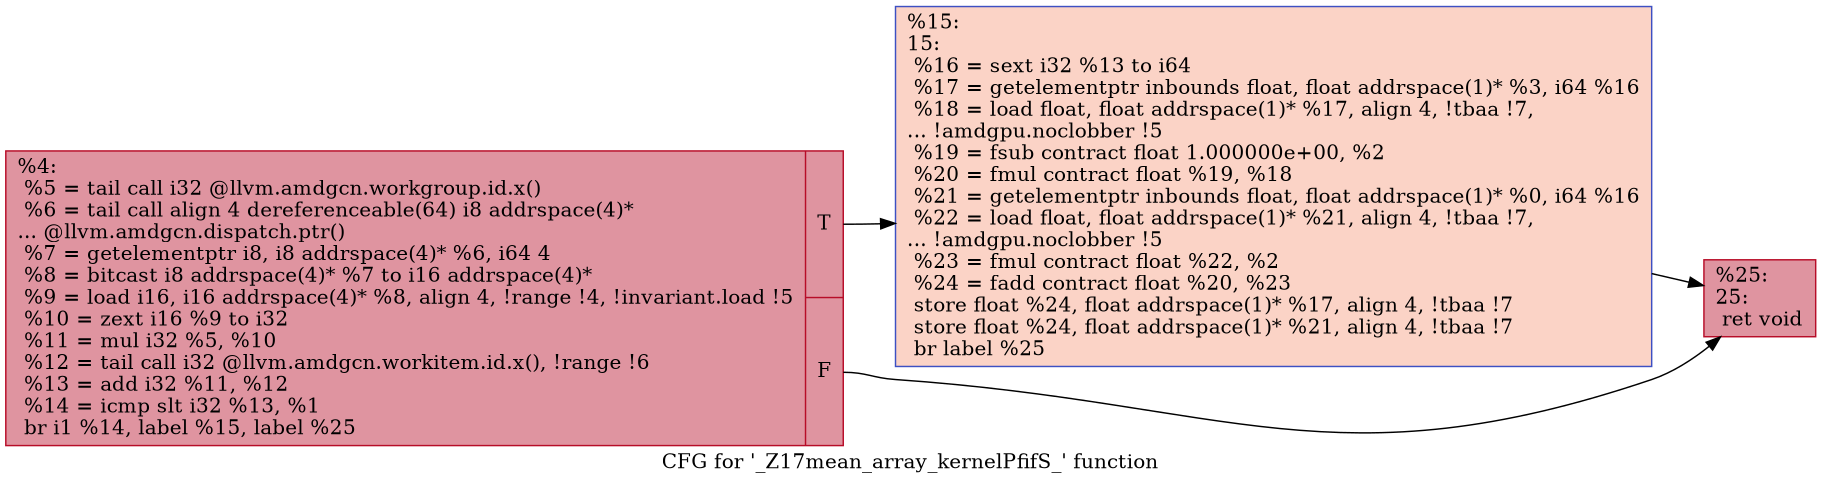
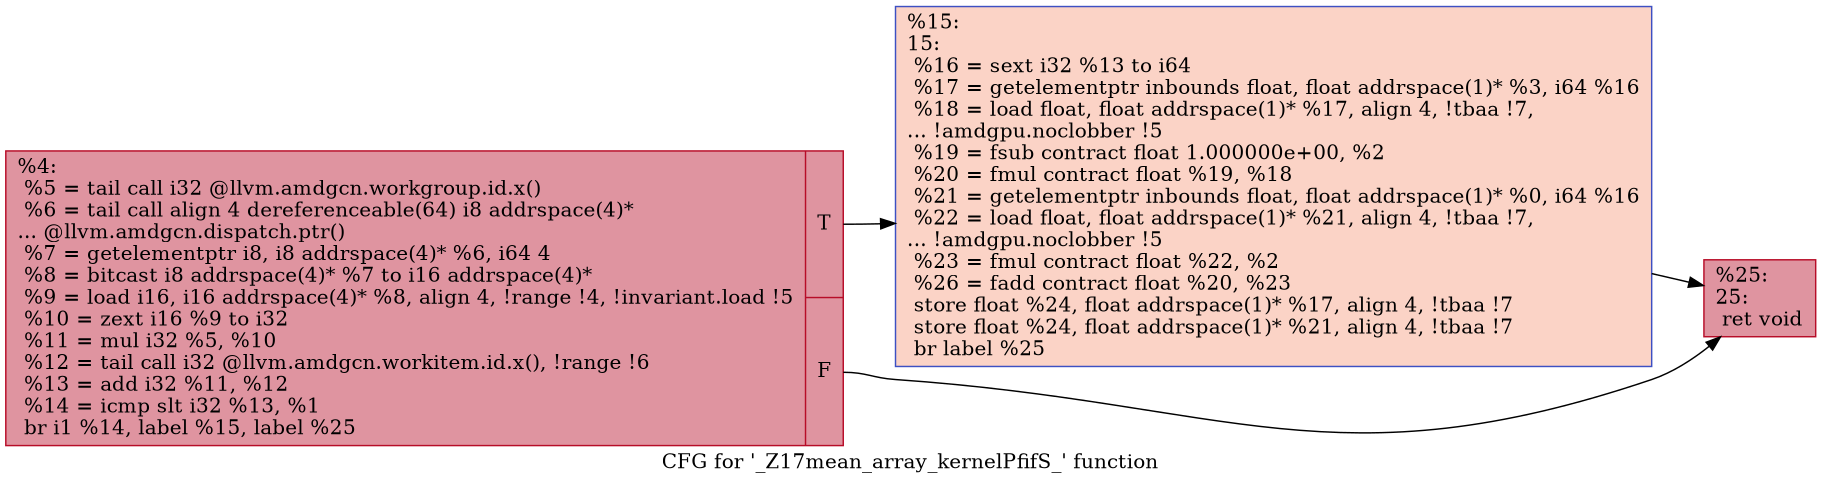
node "%15:": text "%24 = fadd contract float %20, %23" -> "%26 = fadd contract float %20, %23"
